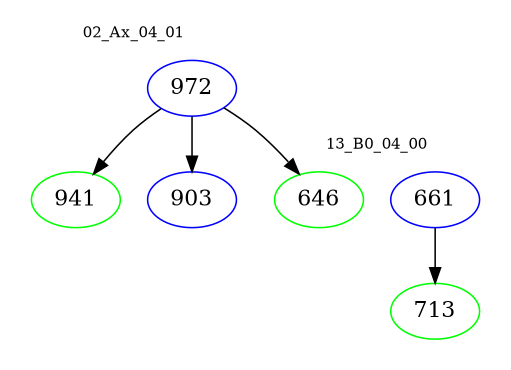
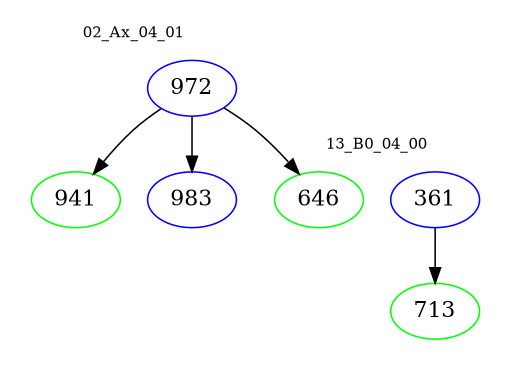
node "903": label "903" -> "983"
node "661": label "661" -> "361"
